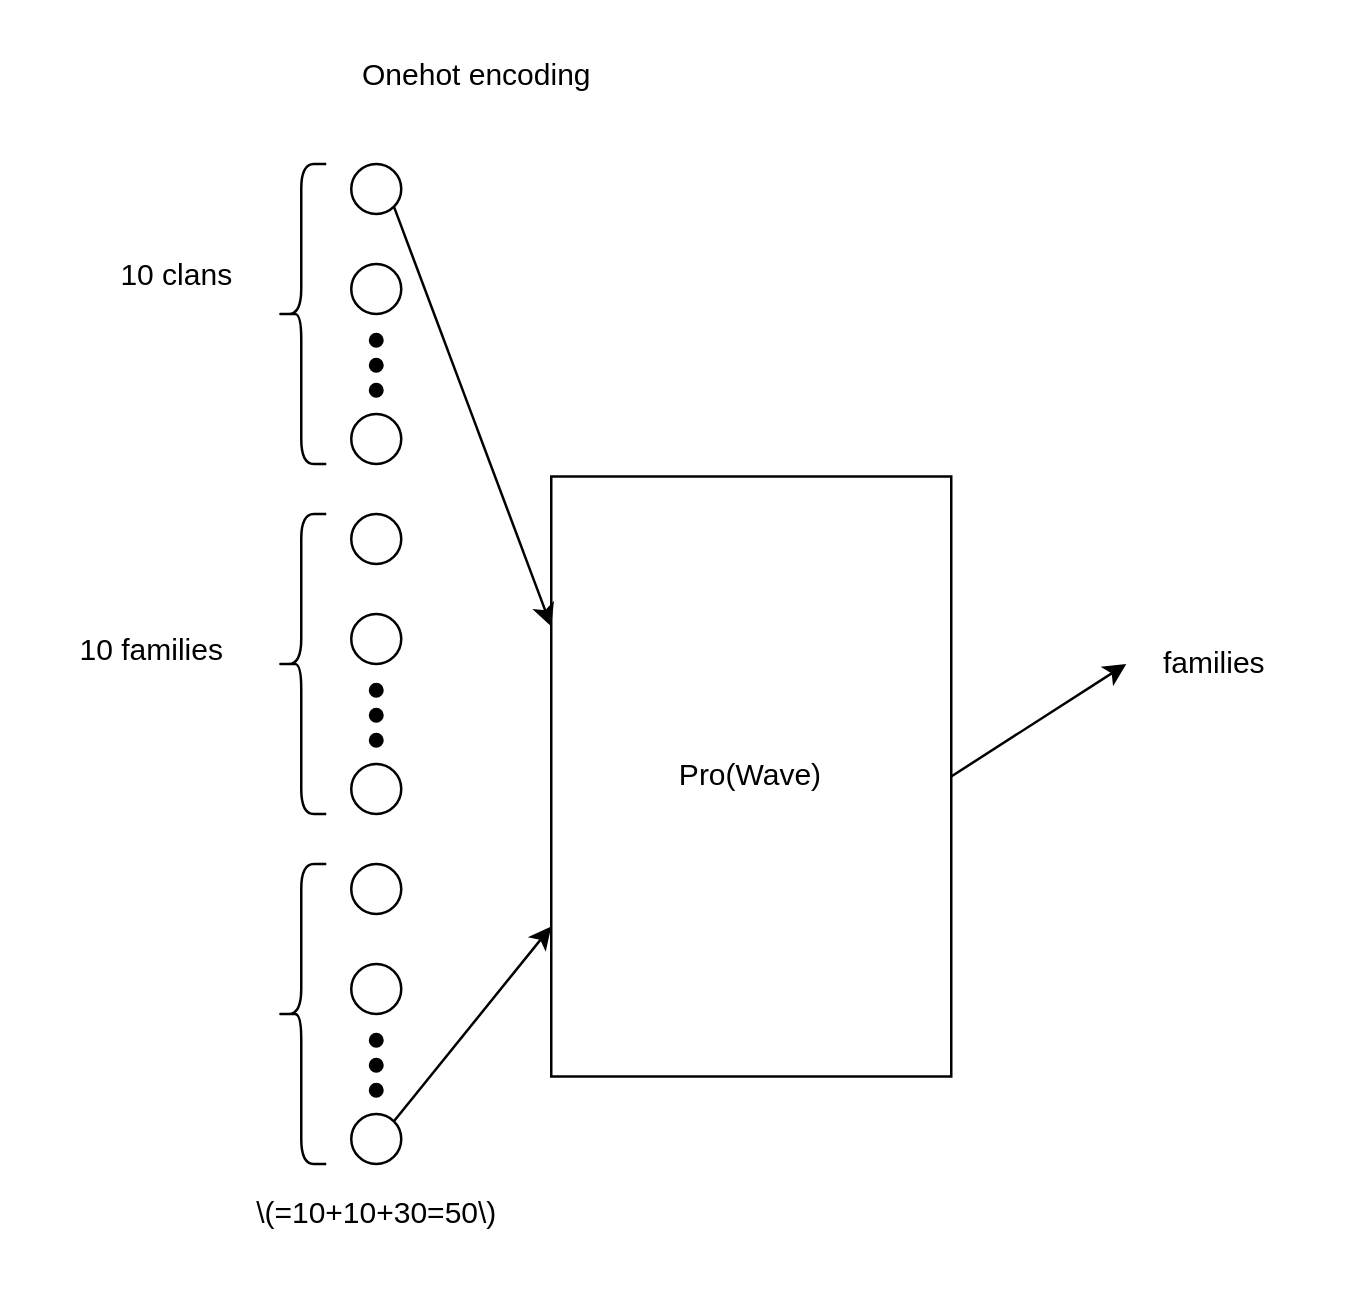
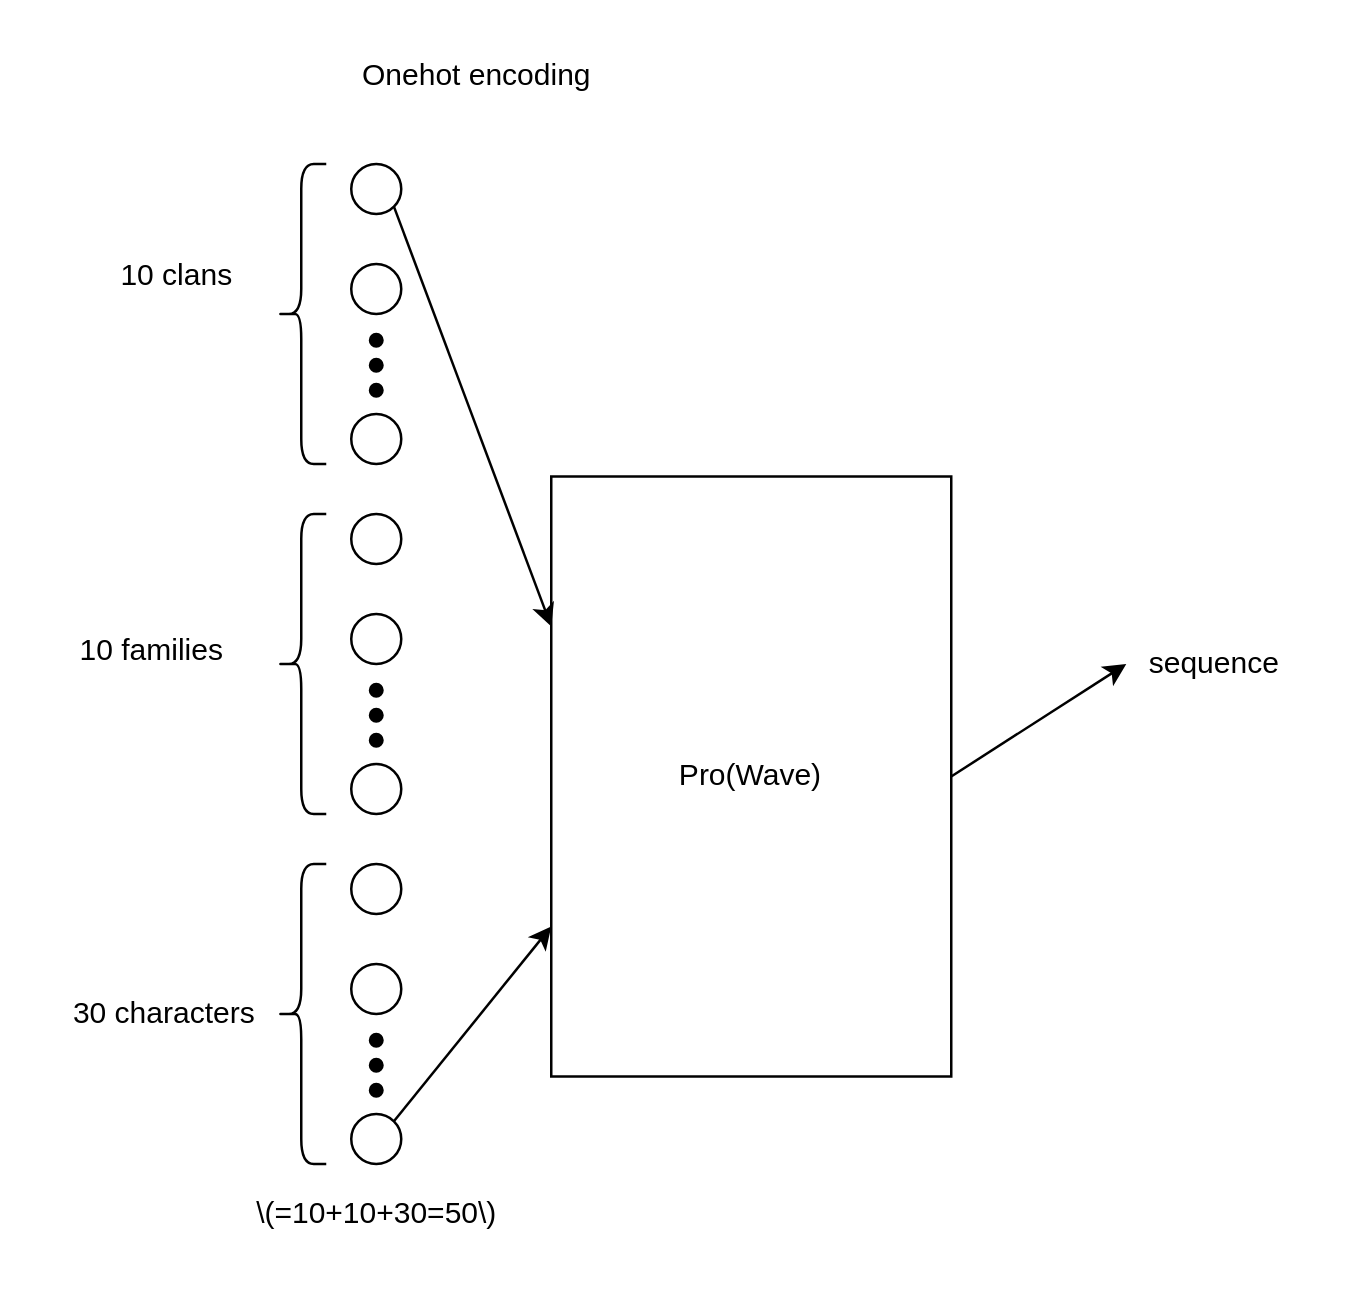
node "families": label "families" -> "sequence"
node "30 characters": added
